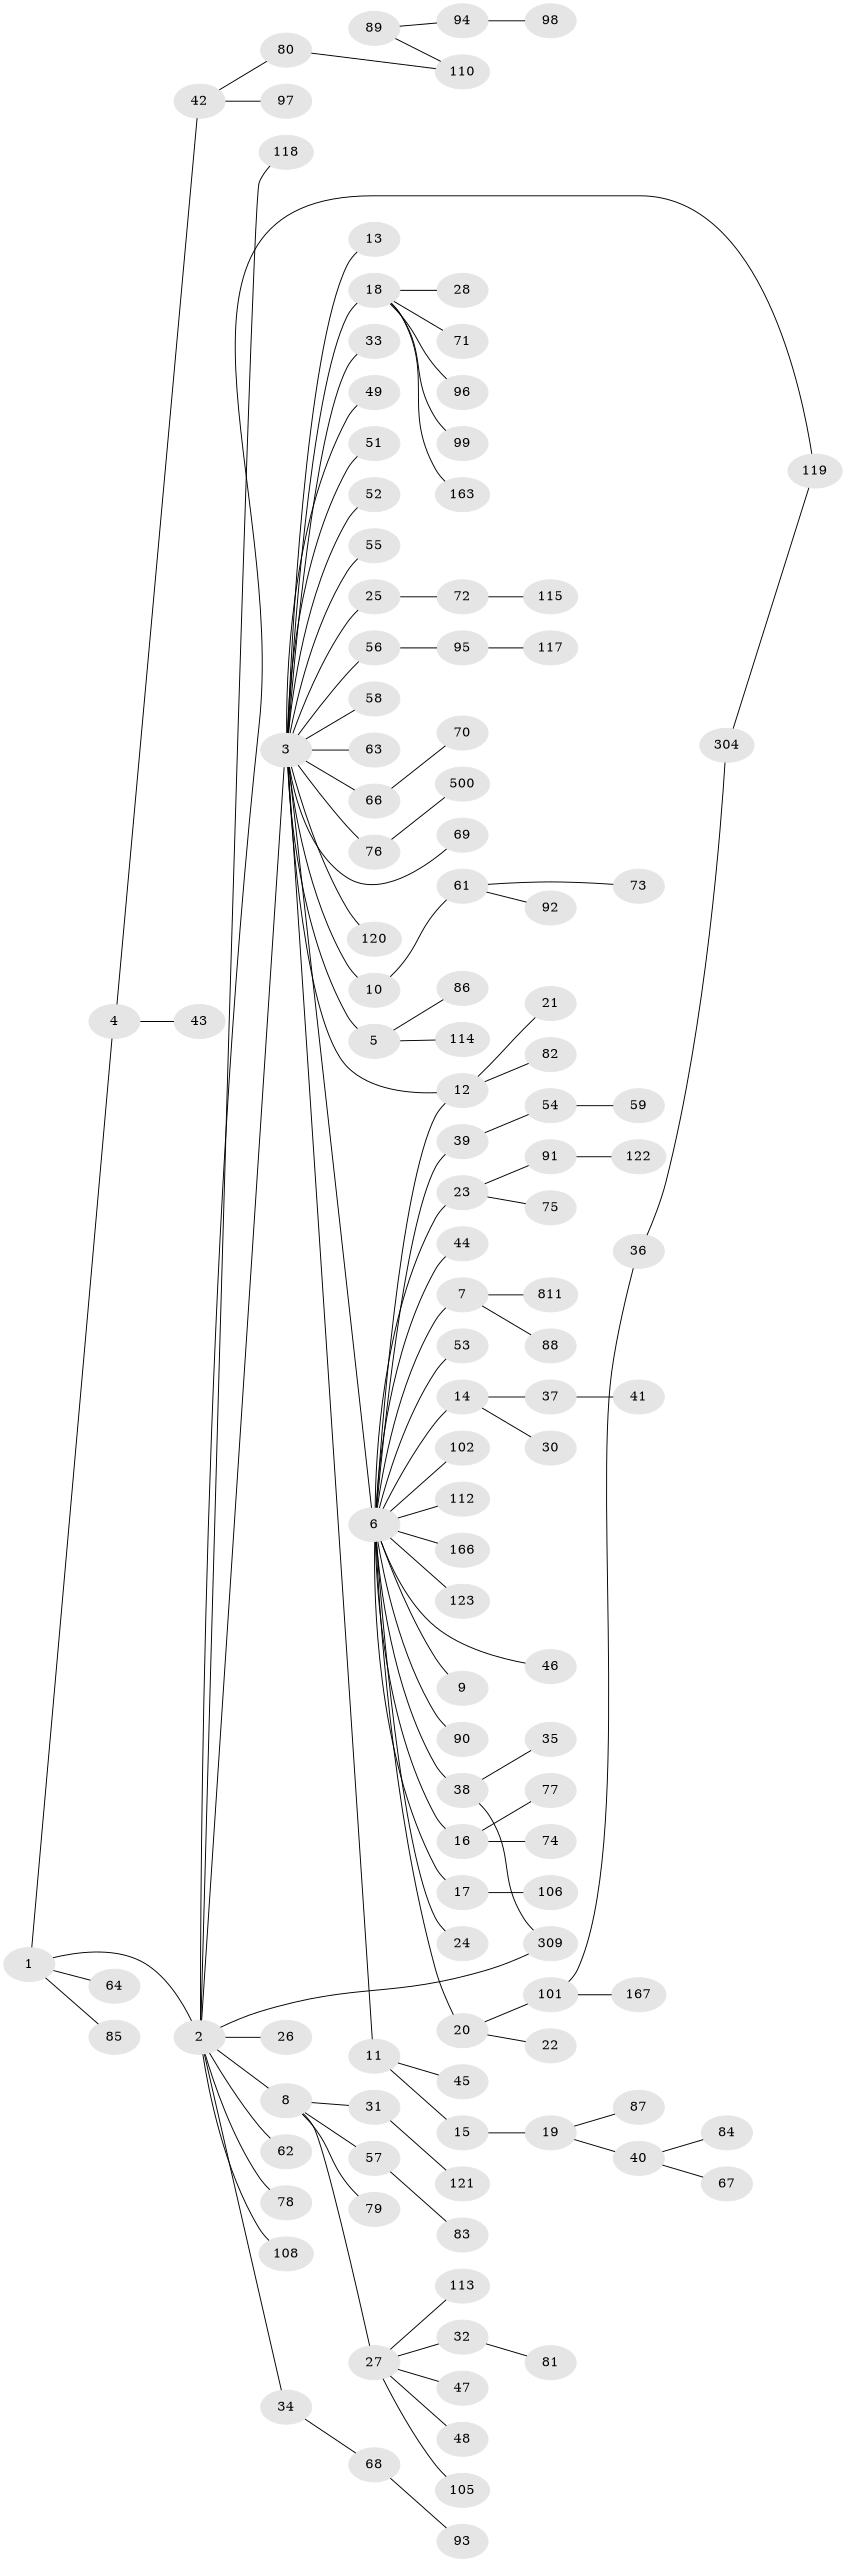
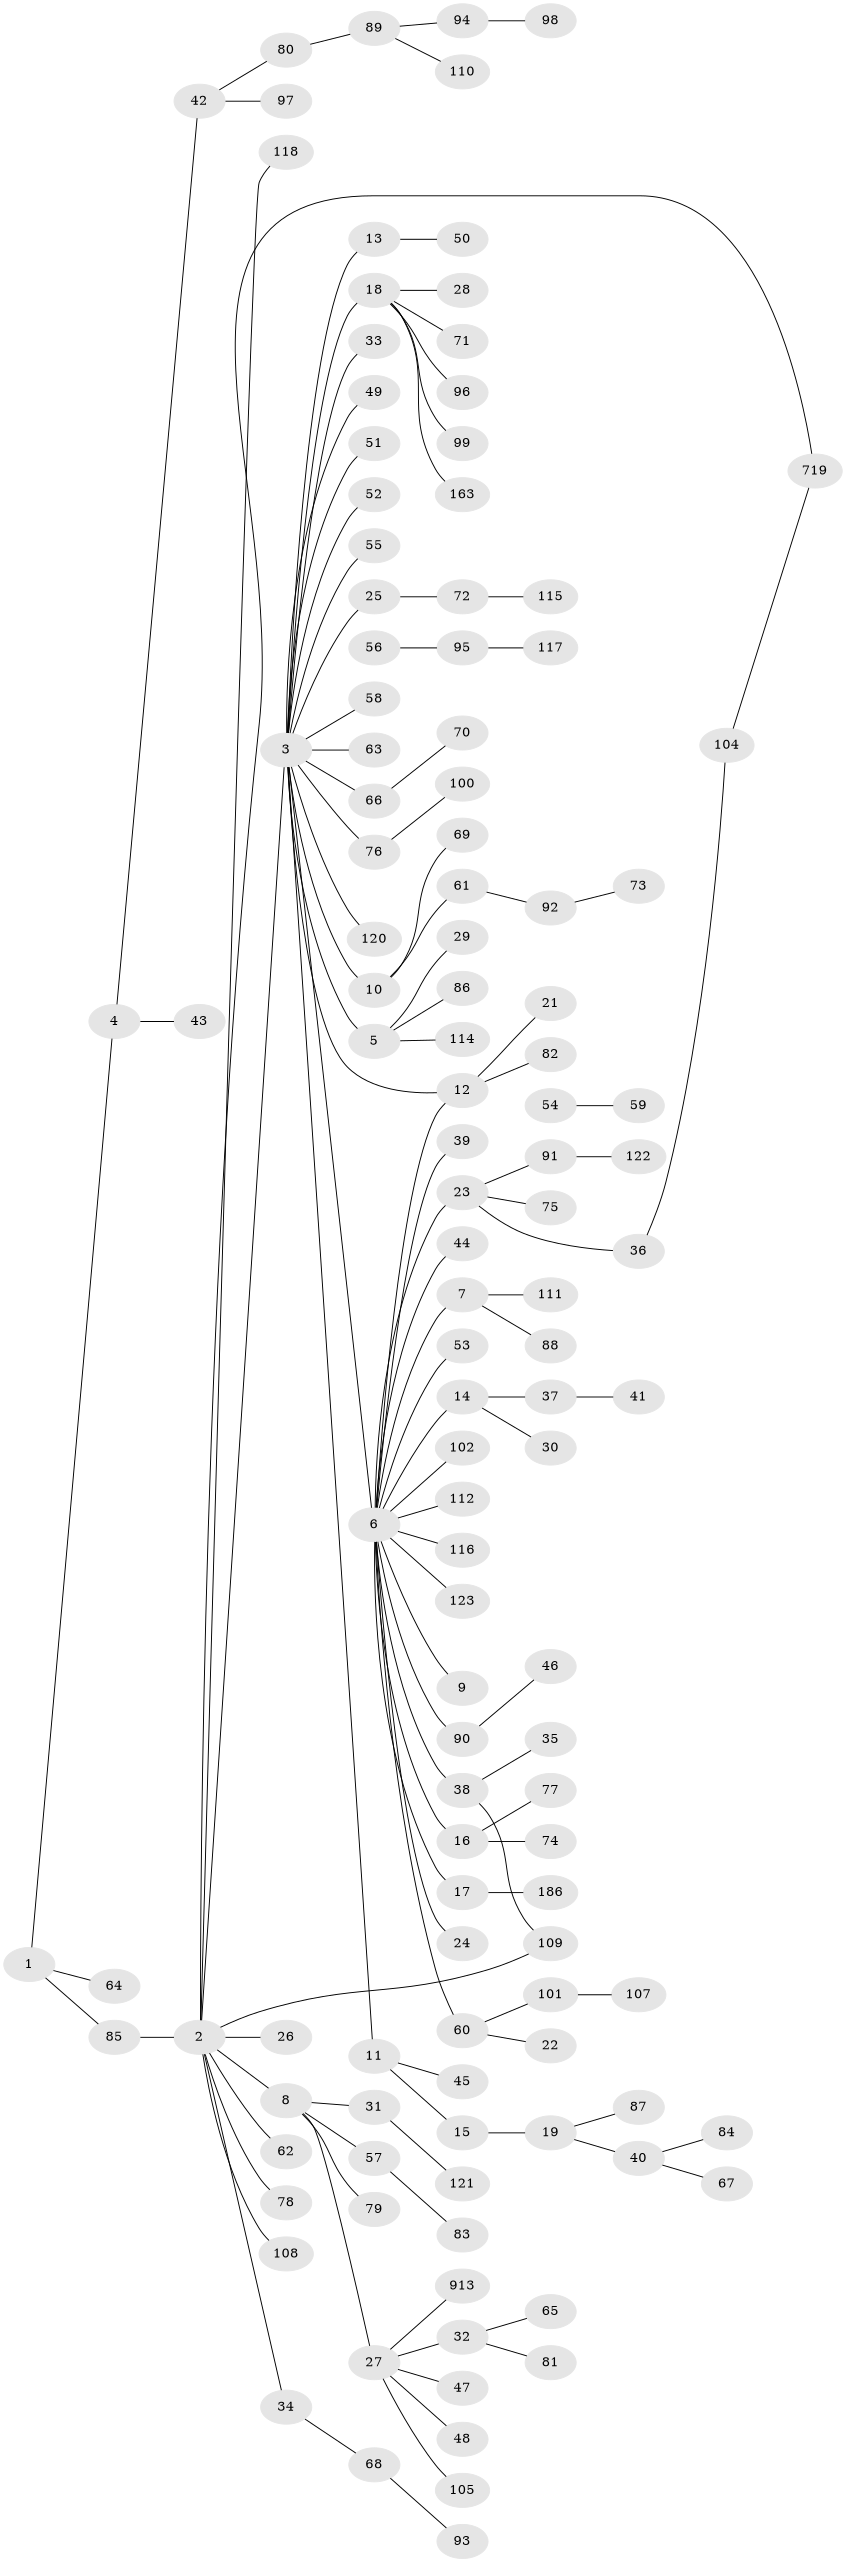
edge "80" -- "110": now "80" -- "89"
node "50": added
node "119": label "119" -> "719"
edge "56" -- "3": removed
node "304": label "304" -> "104"
node "500": label "500" -> "100"
edge "3" -- "69": now "10" -- "69"
edge "61" -- "73": now "92" -- "73"
node "29": added
edge "54" -- "39": removed
node "811": label "811" -> "111"
node "166": label "166" -> "116"
edge "6" -- "46": now "90" -- "46"
edge "36" -- "101": now "36" -- "23"
node "106": label "106" -> "186"
node "309": label "309" -> "109"
edge "1" -- "2": now "85" -- "2"
node "167": label "167" -> "107"
node "20": label "20" -> "60"
node "113": label "113" -> "913"
node "65": added
